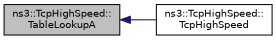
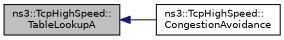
node "ns3::TcpHighSpeed:: TcpHighSpeed": label "ns3::TcpHighSpeed:: TcpHighSpeed" -> "ns3::TcpHighSpeed:: CongestionAvoidance"
